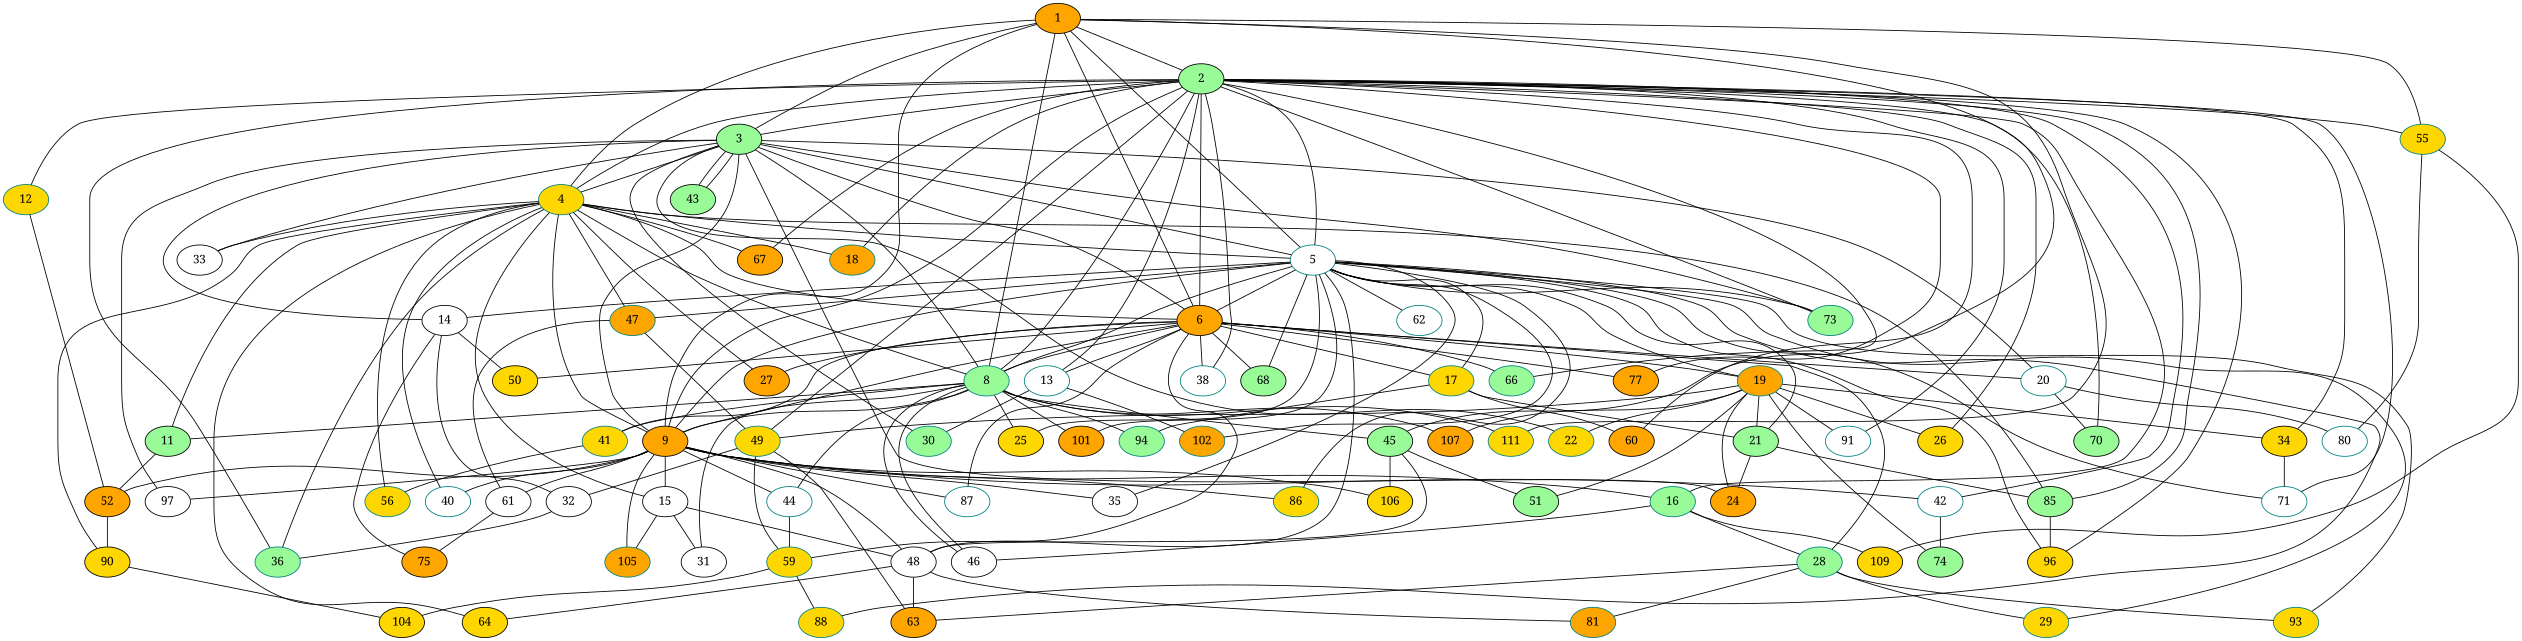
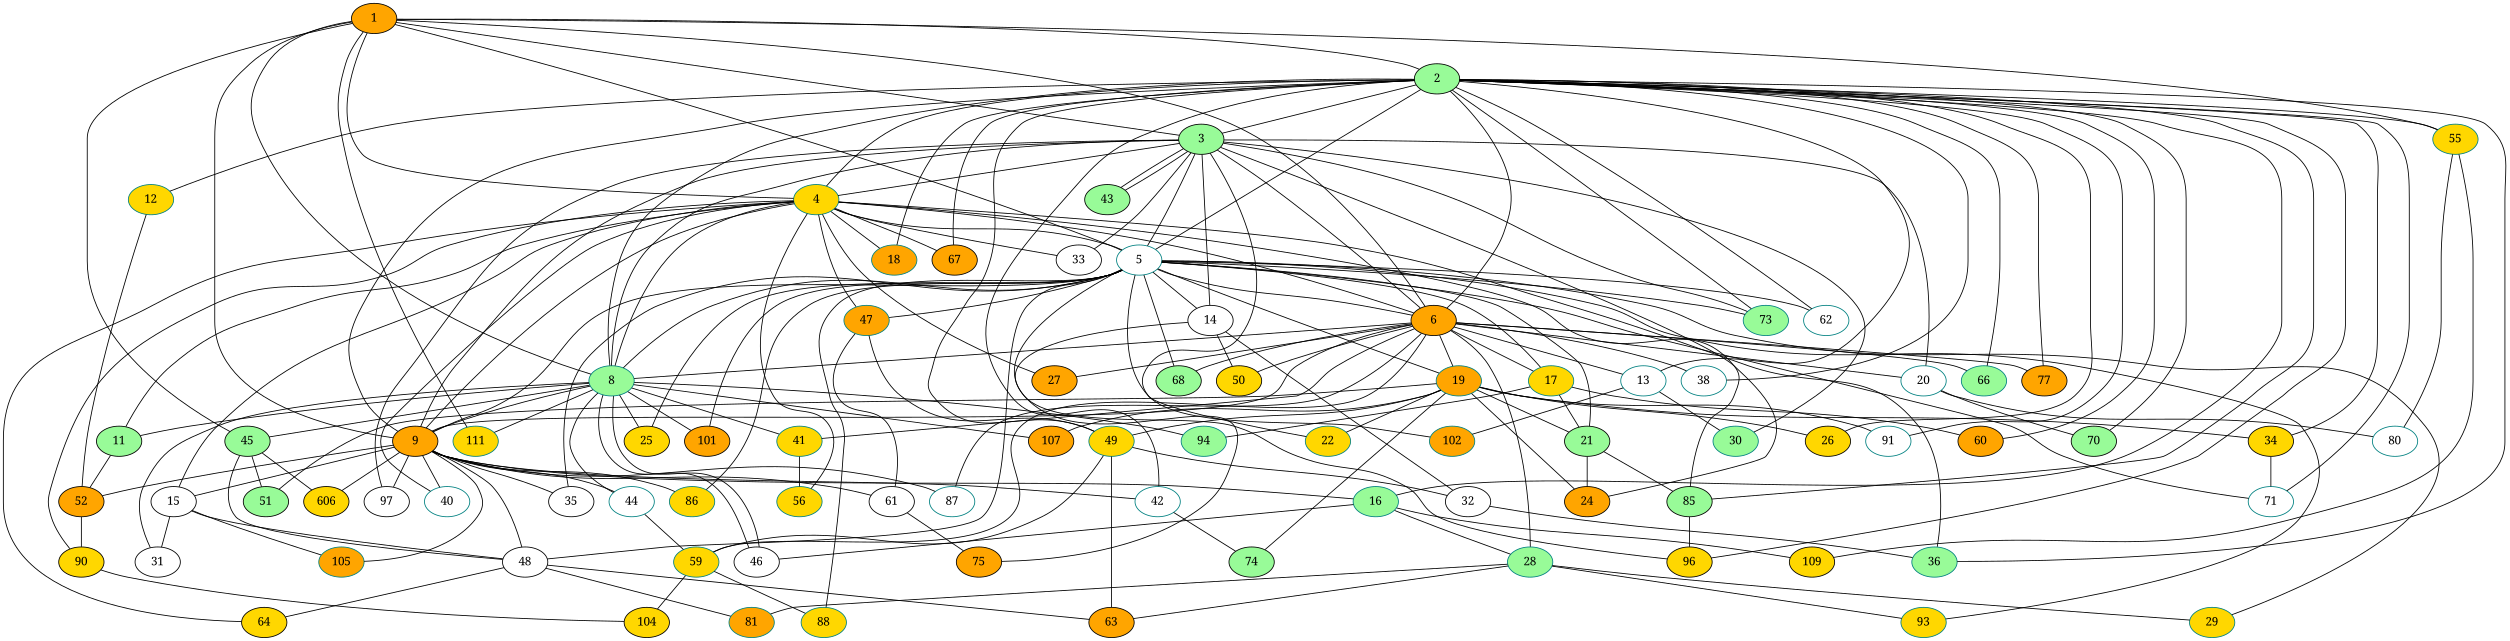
edge "2" -- "62": added
node "106": label "106" -> "606"
